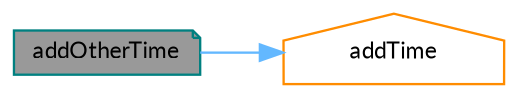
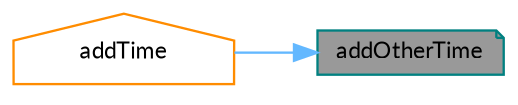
edge "addOtherTime" -> "addTime": reversed
